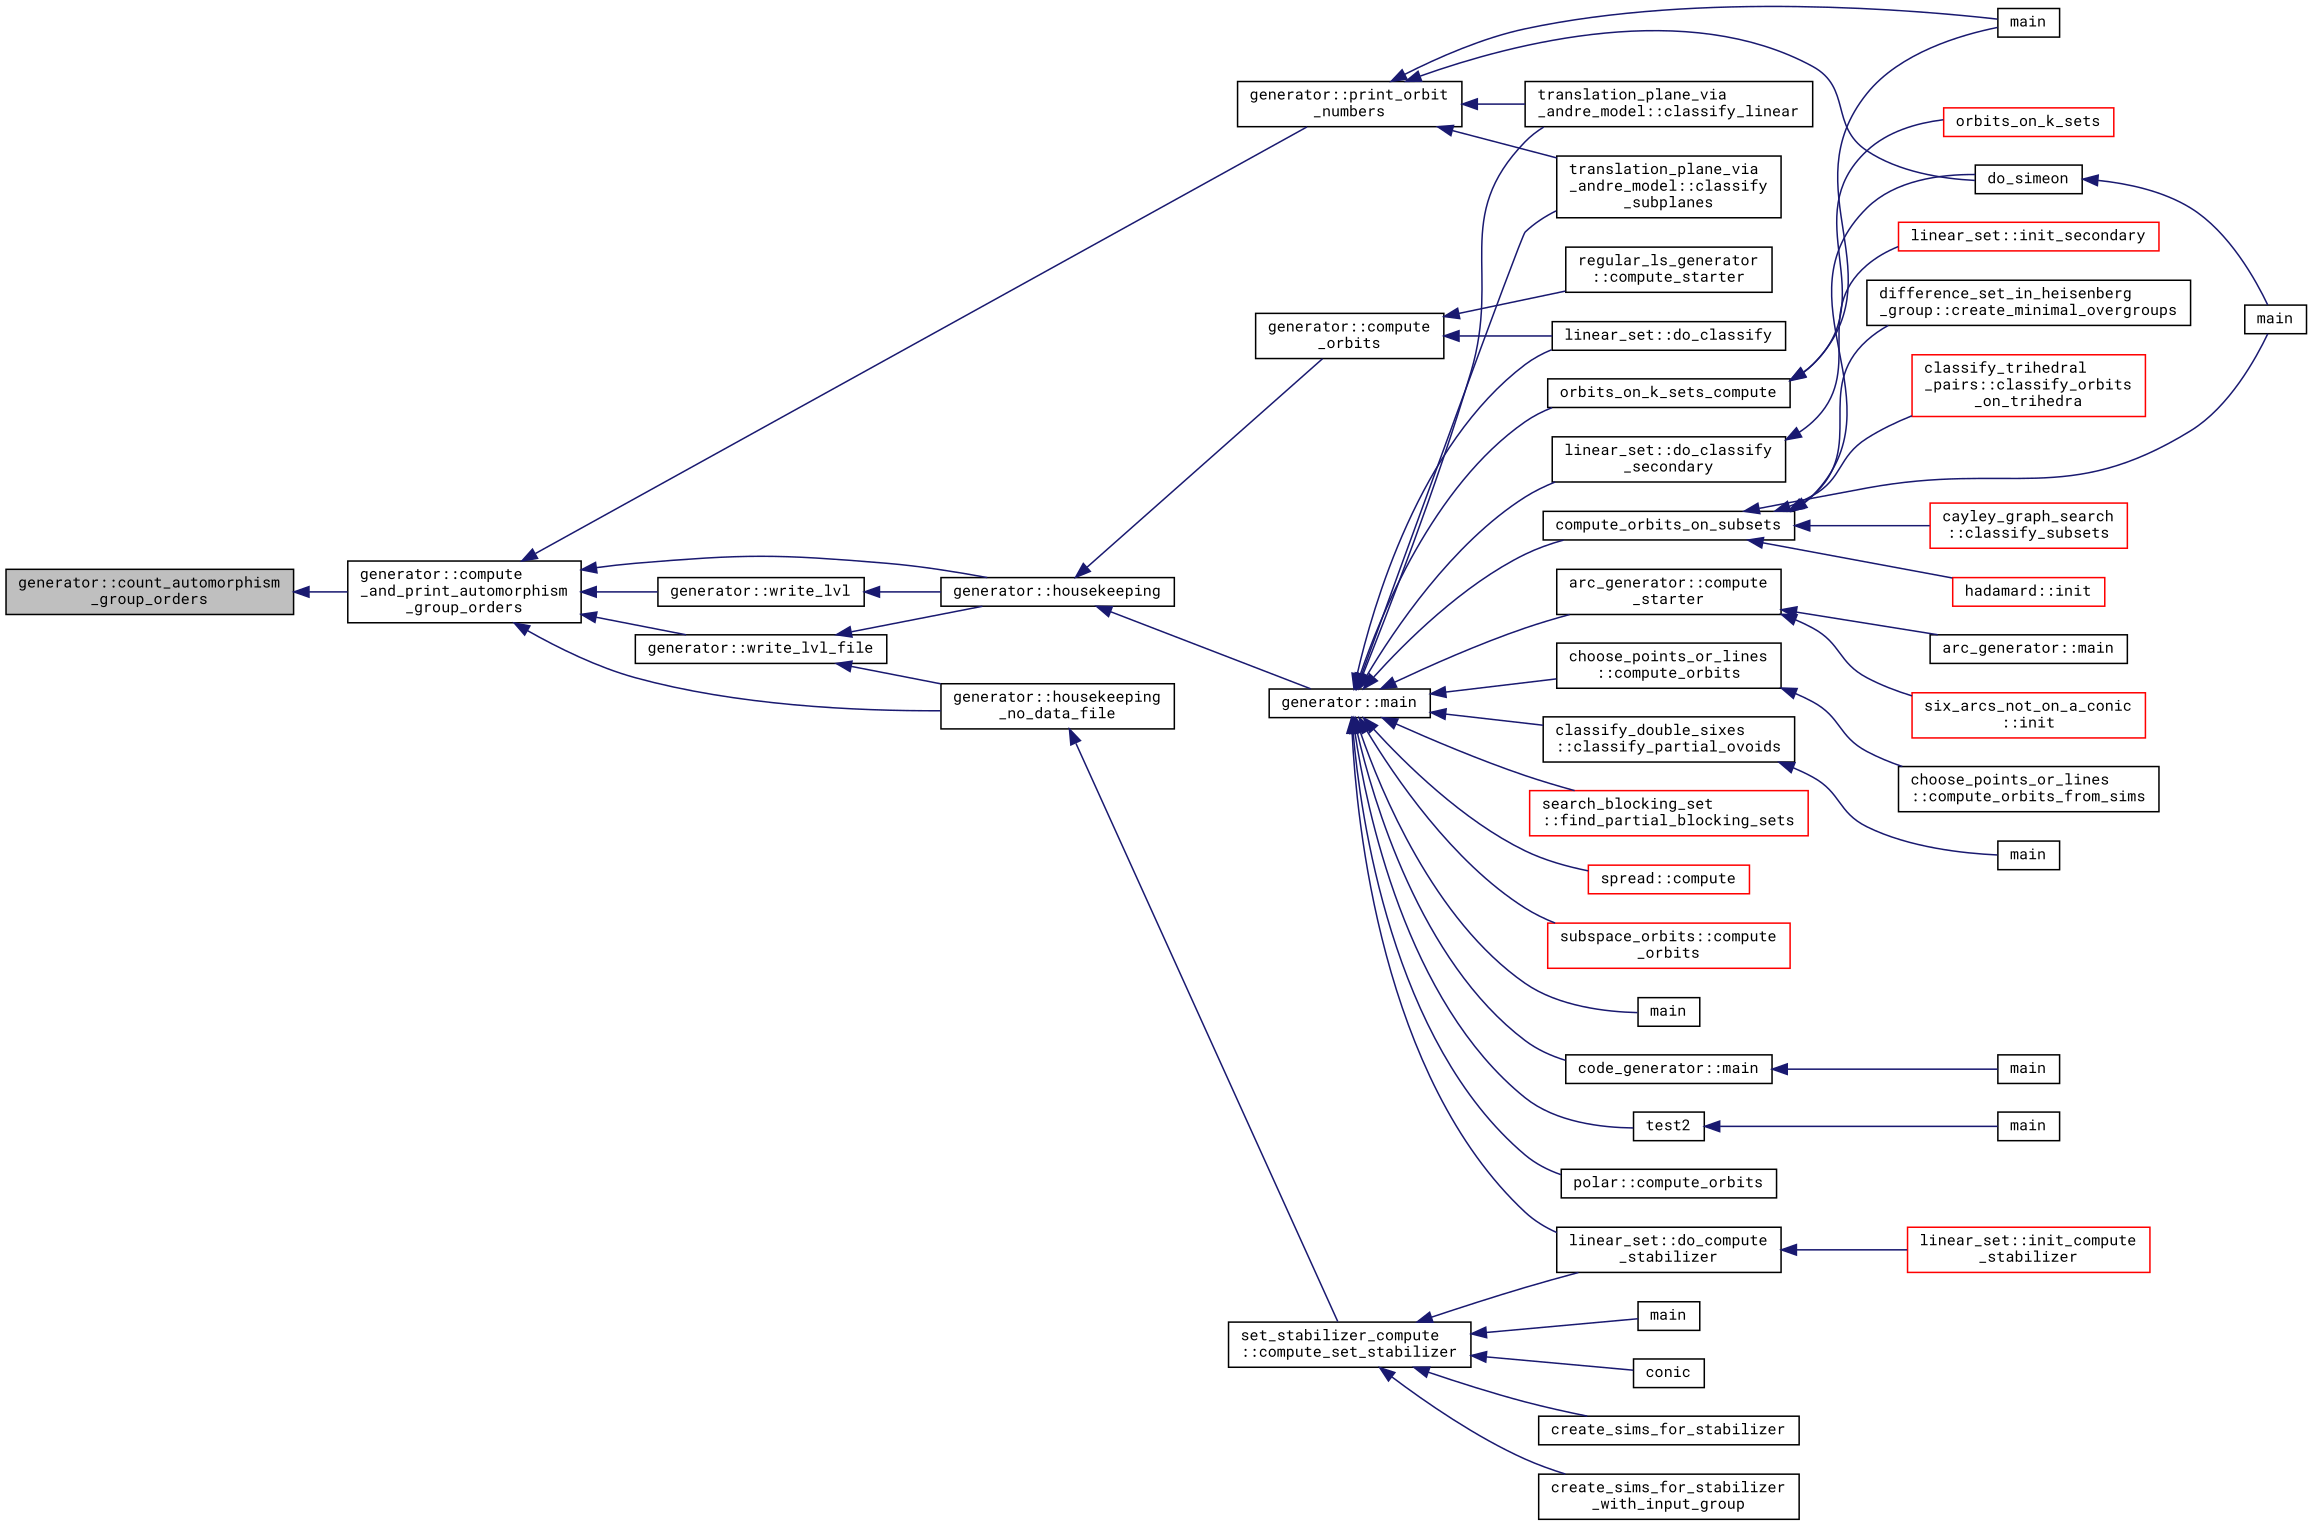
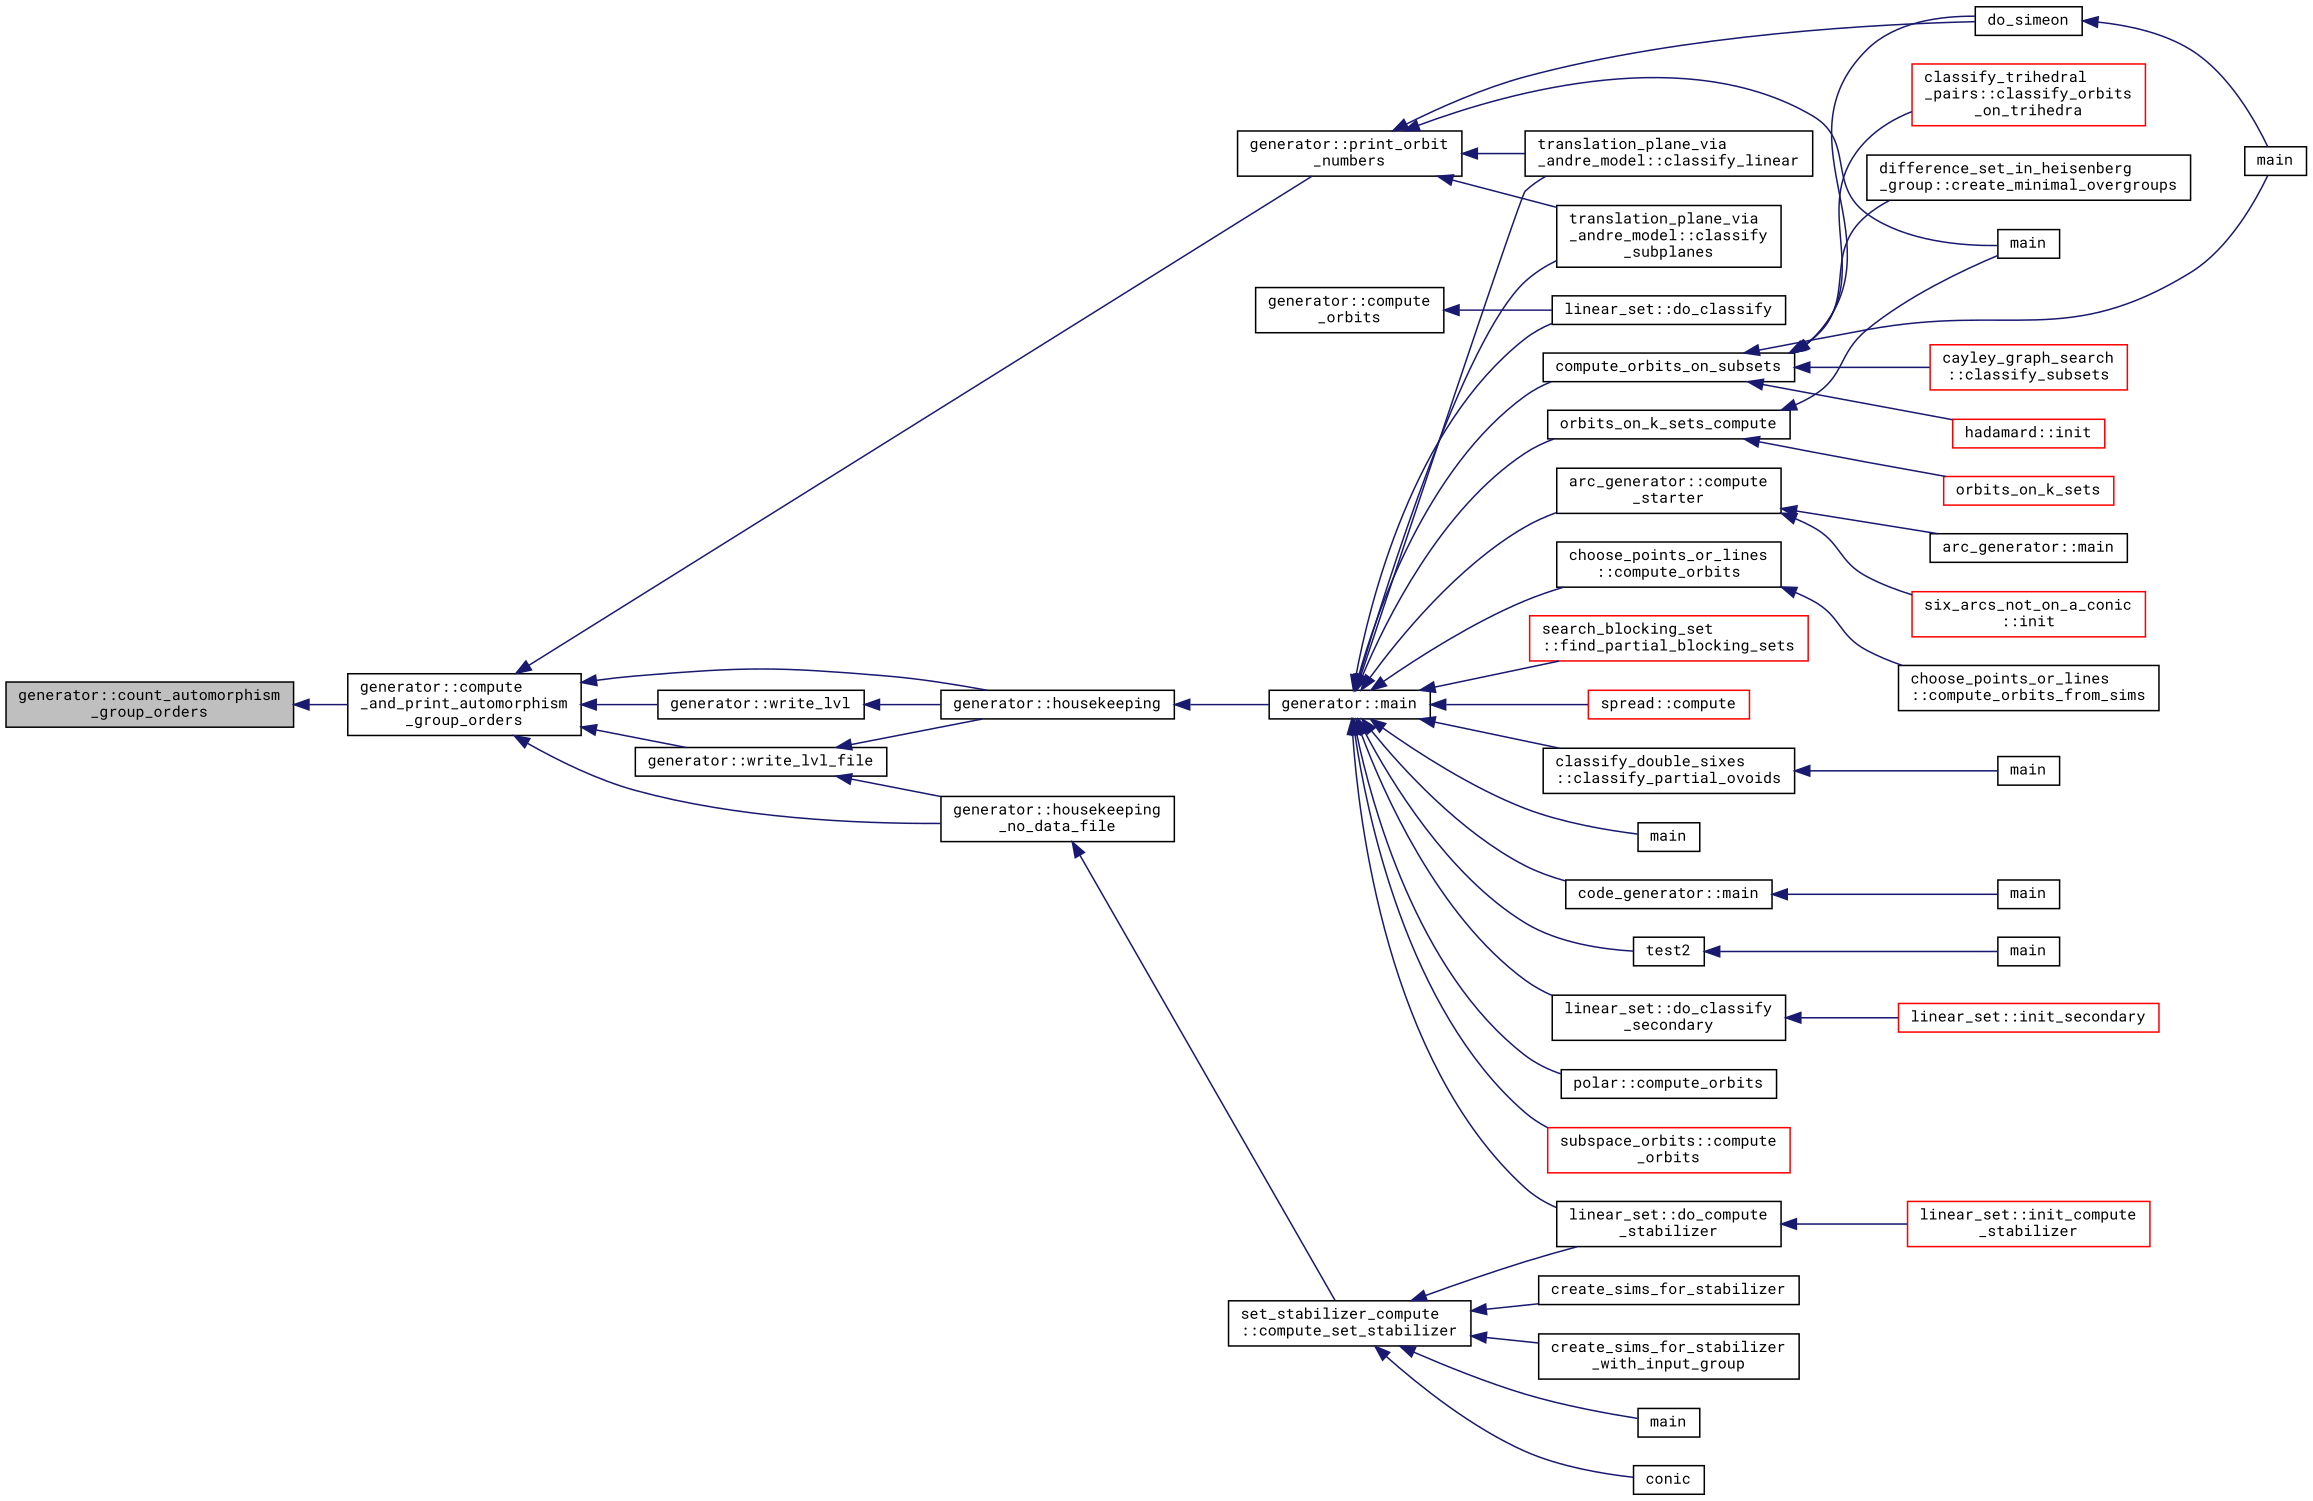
node "regular_ls_generator ::compute_starter": removed
edge "generator::compute _orbits" -> "generator::housekeeping": removed
